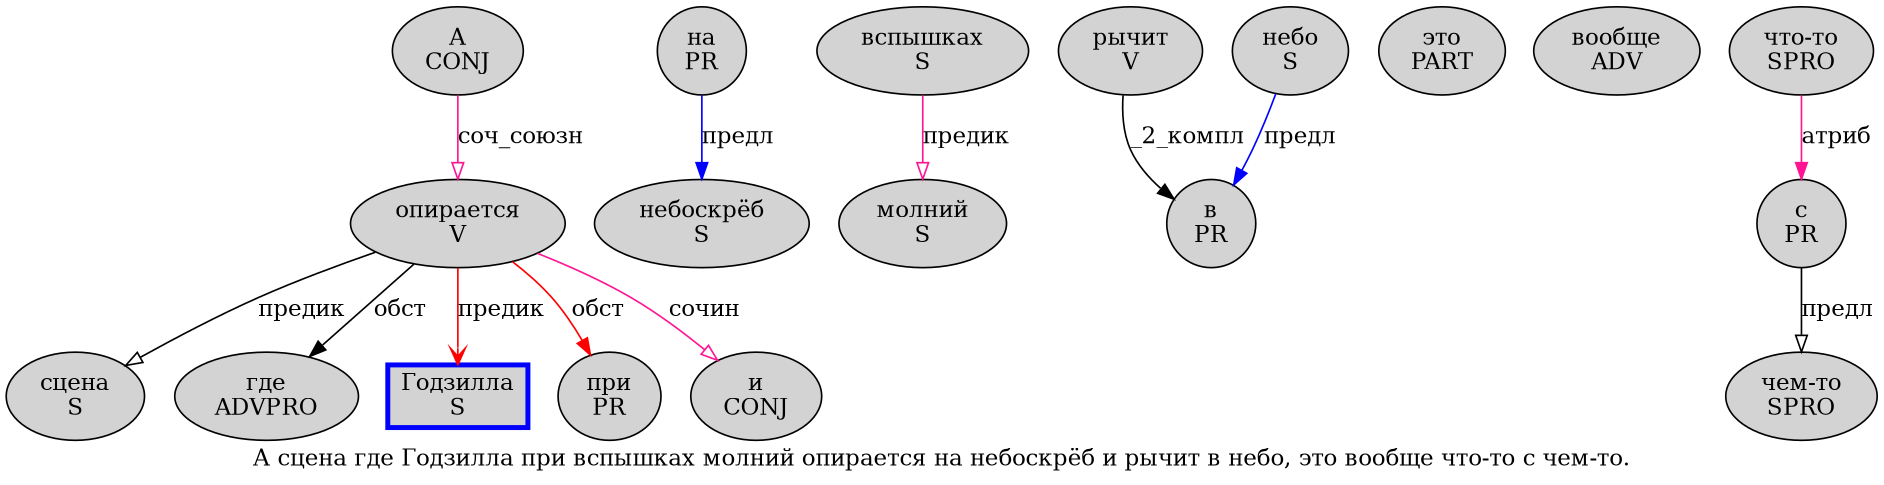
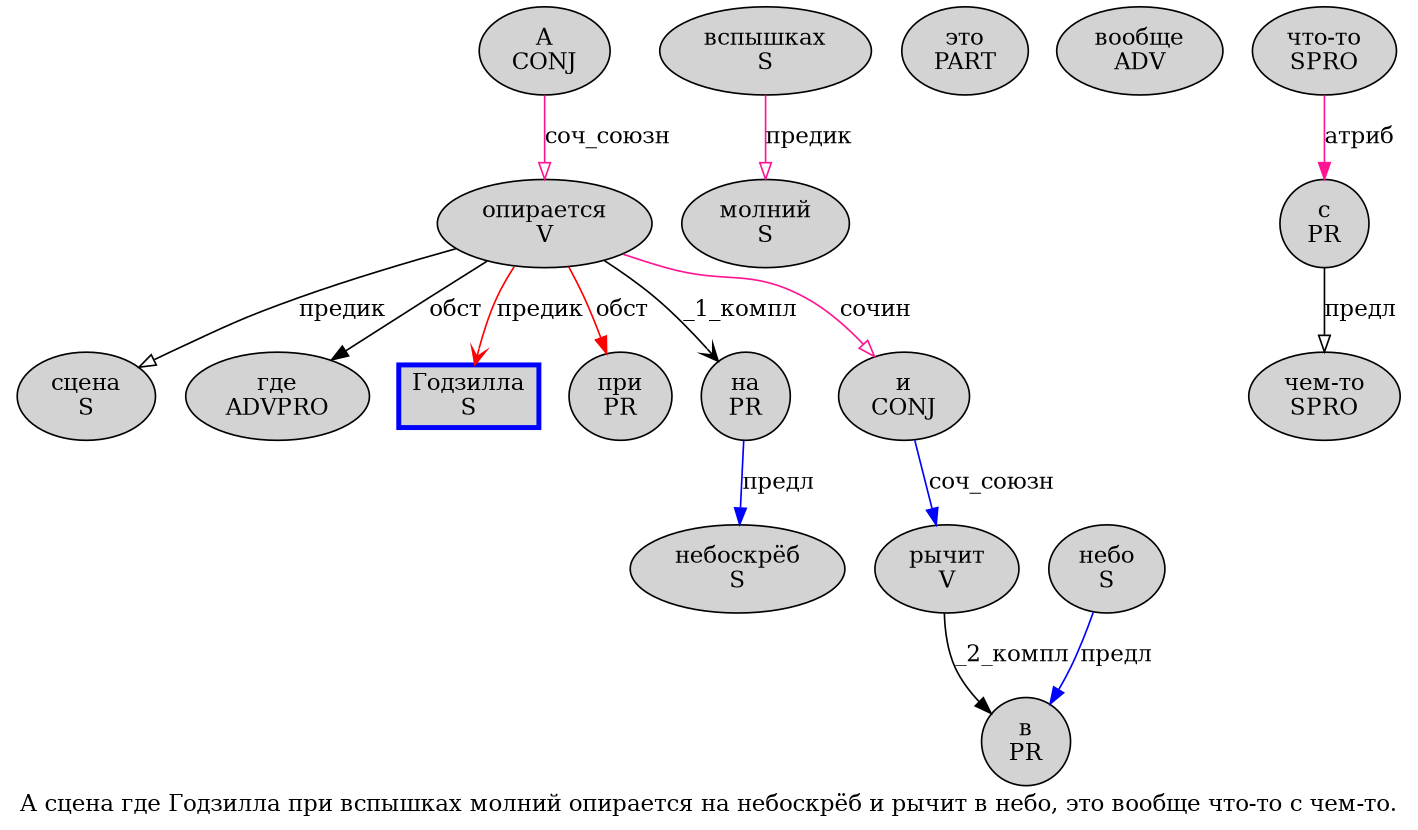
edge "опирается V" -> "на PR": added, label "_1_компл"
edge "и CONJ" -> "рычит V": added, label "соч_союзн"
